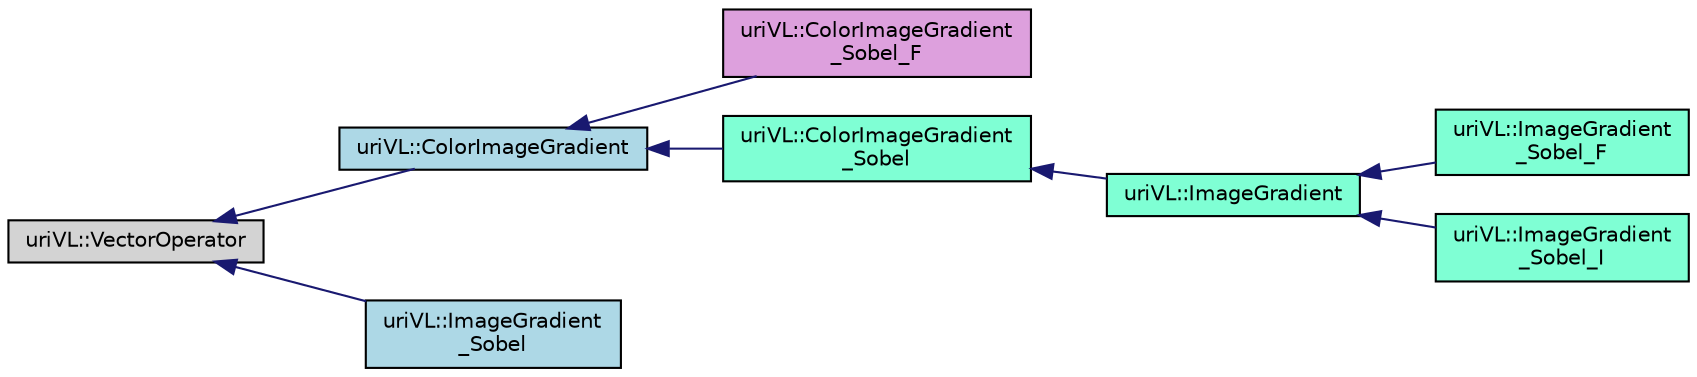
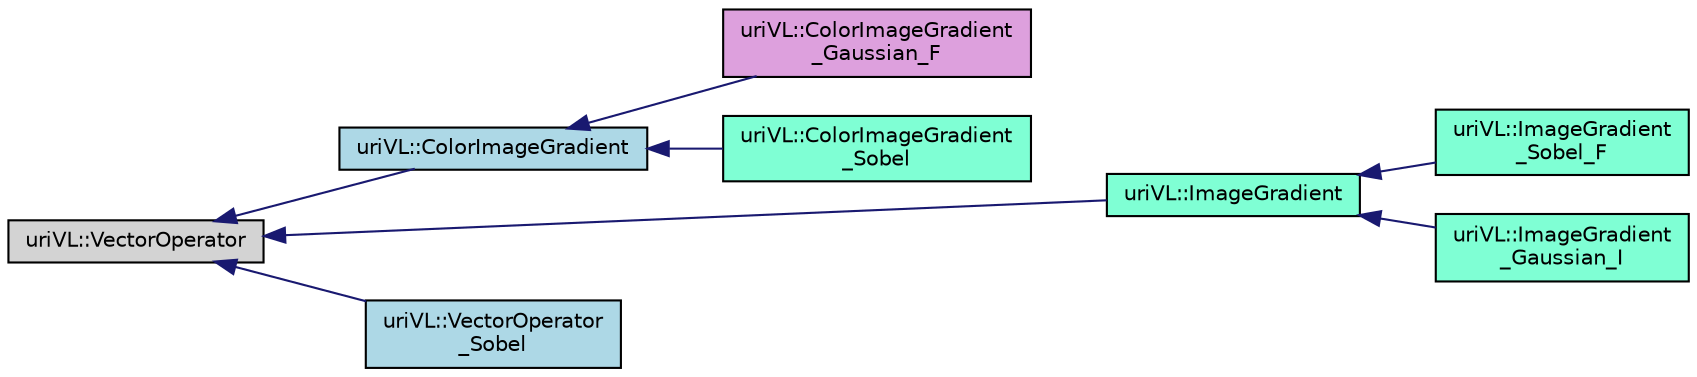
node "uriVL::ColorImageGradient _Sobel_F": label "uriVL::ColorImageGradient _Sobel_F" -> "uriVL::ColorImageGradient _Gaussian_F"
edge "uriVL::ImageGradient" -> "uriVL::ColorImageGradient _Sobel": now "uriVL::ImageGradient" -> "uriVL::VectorOperator"
node "uriVL::ImageGradient _Sobel_I": label "uriVL::ImageGradient _Sobel_I" -> "uriVL::ImageGradient _Gaussian_I"
node "uriVL::ImageGradient _Sobel": label "uriVL::ImageGradient _Sobel" -> "uriVL::VectorOperator _Sobel"
